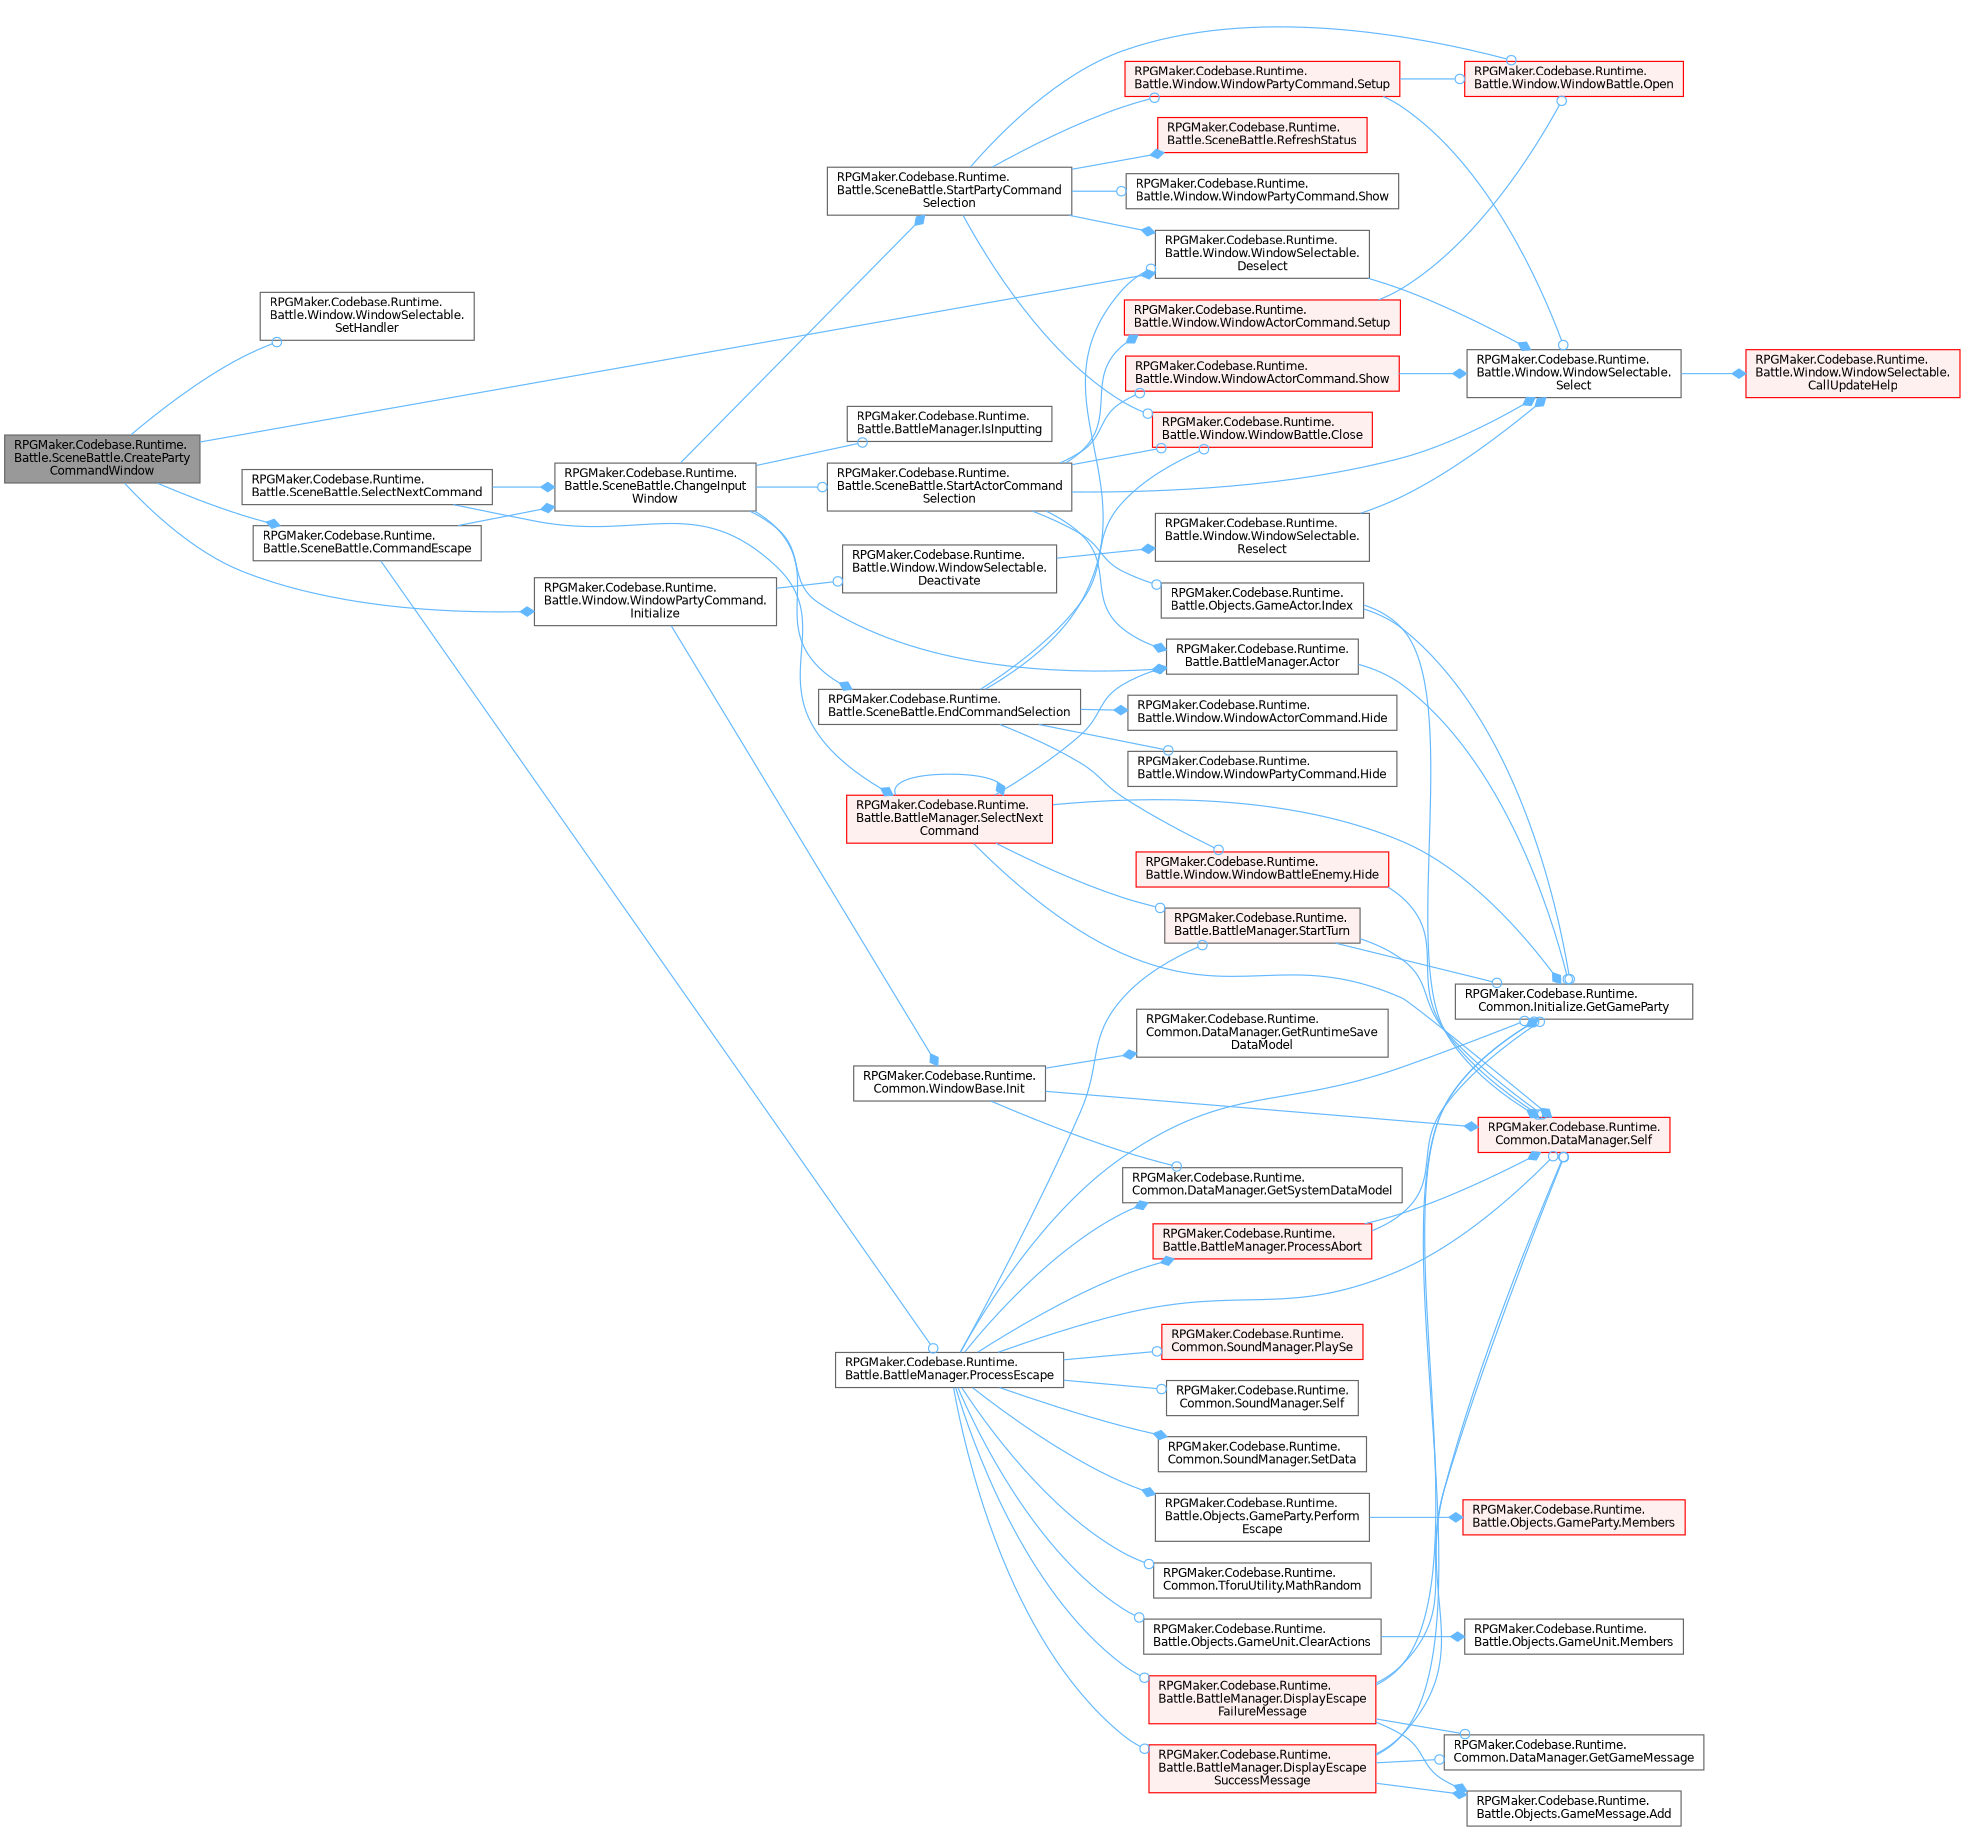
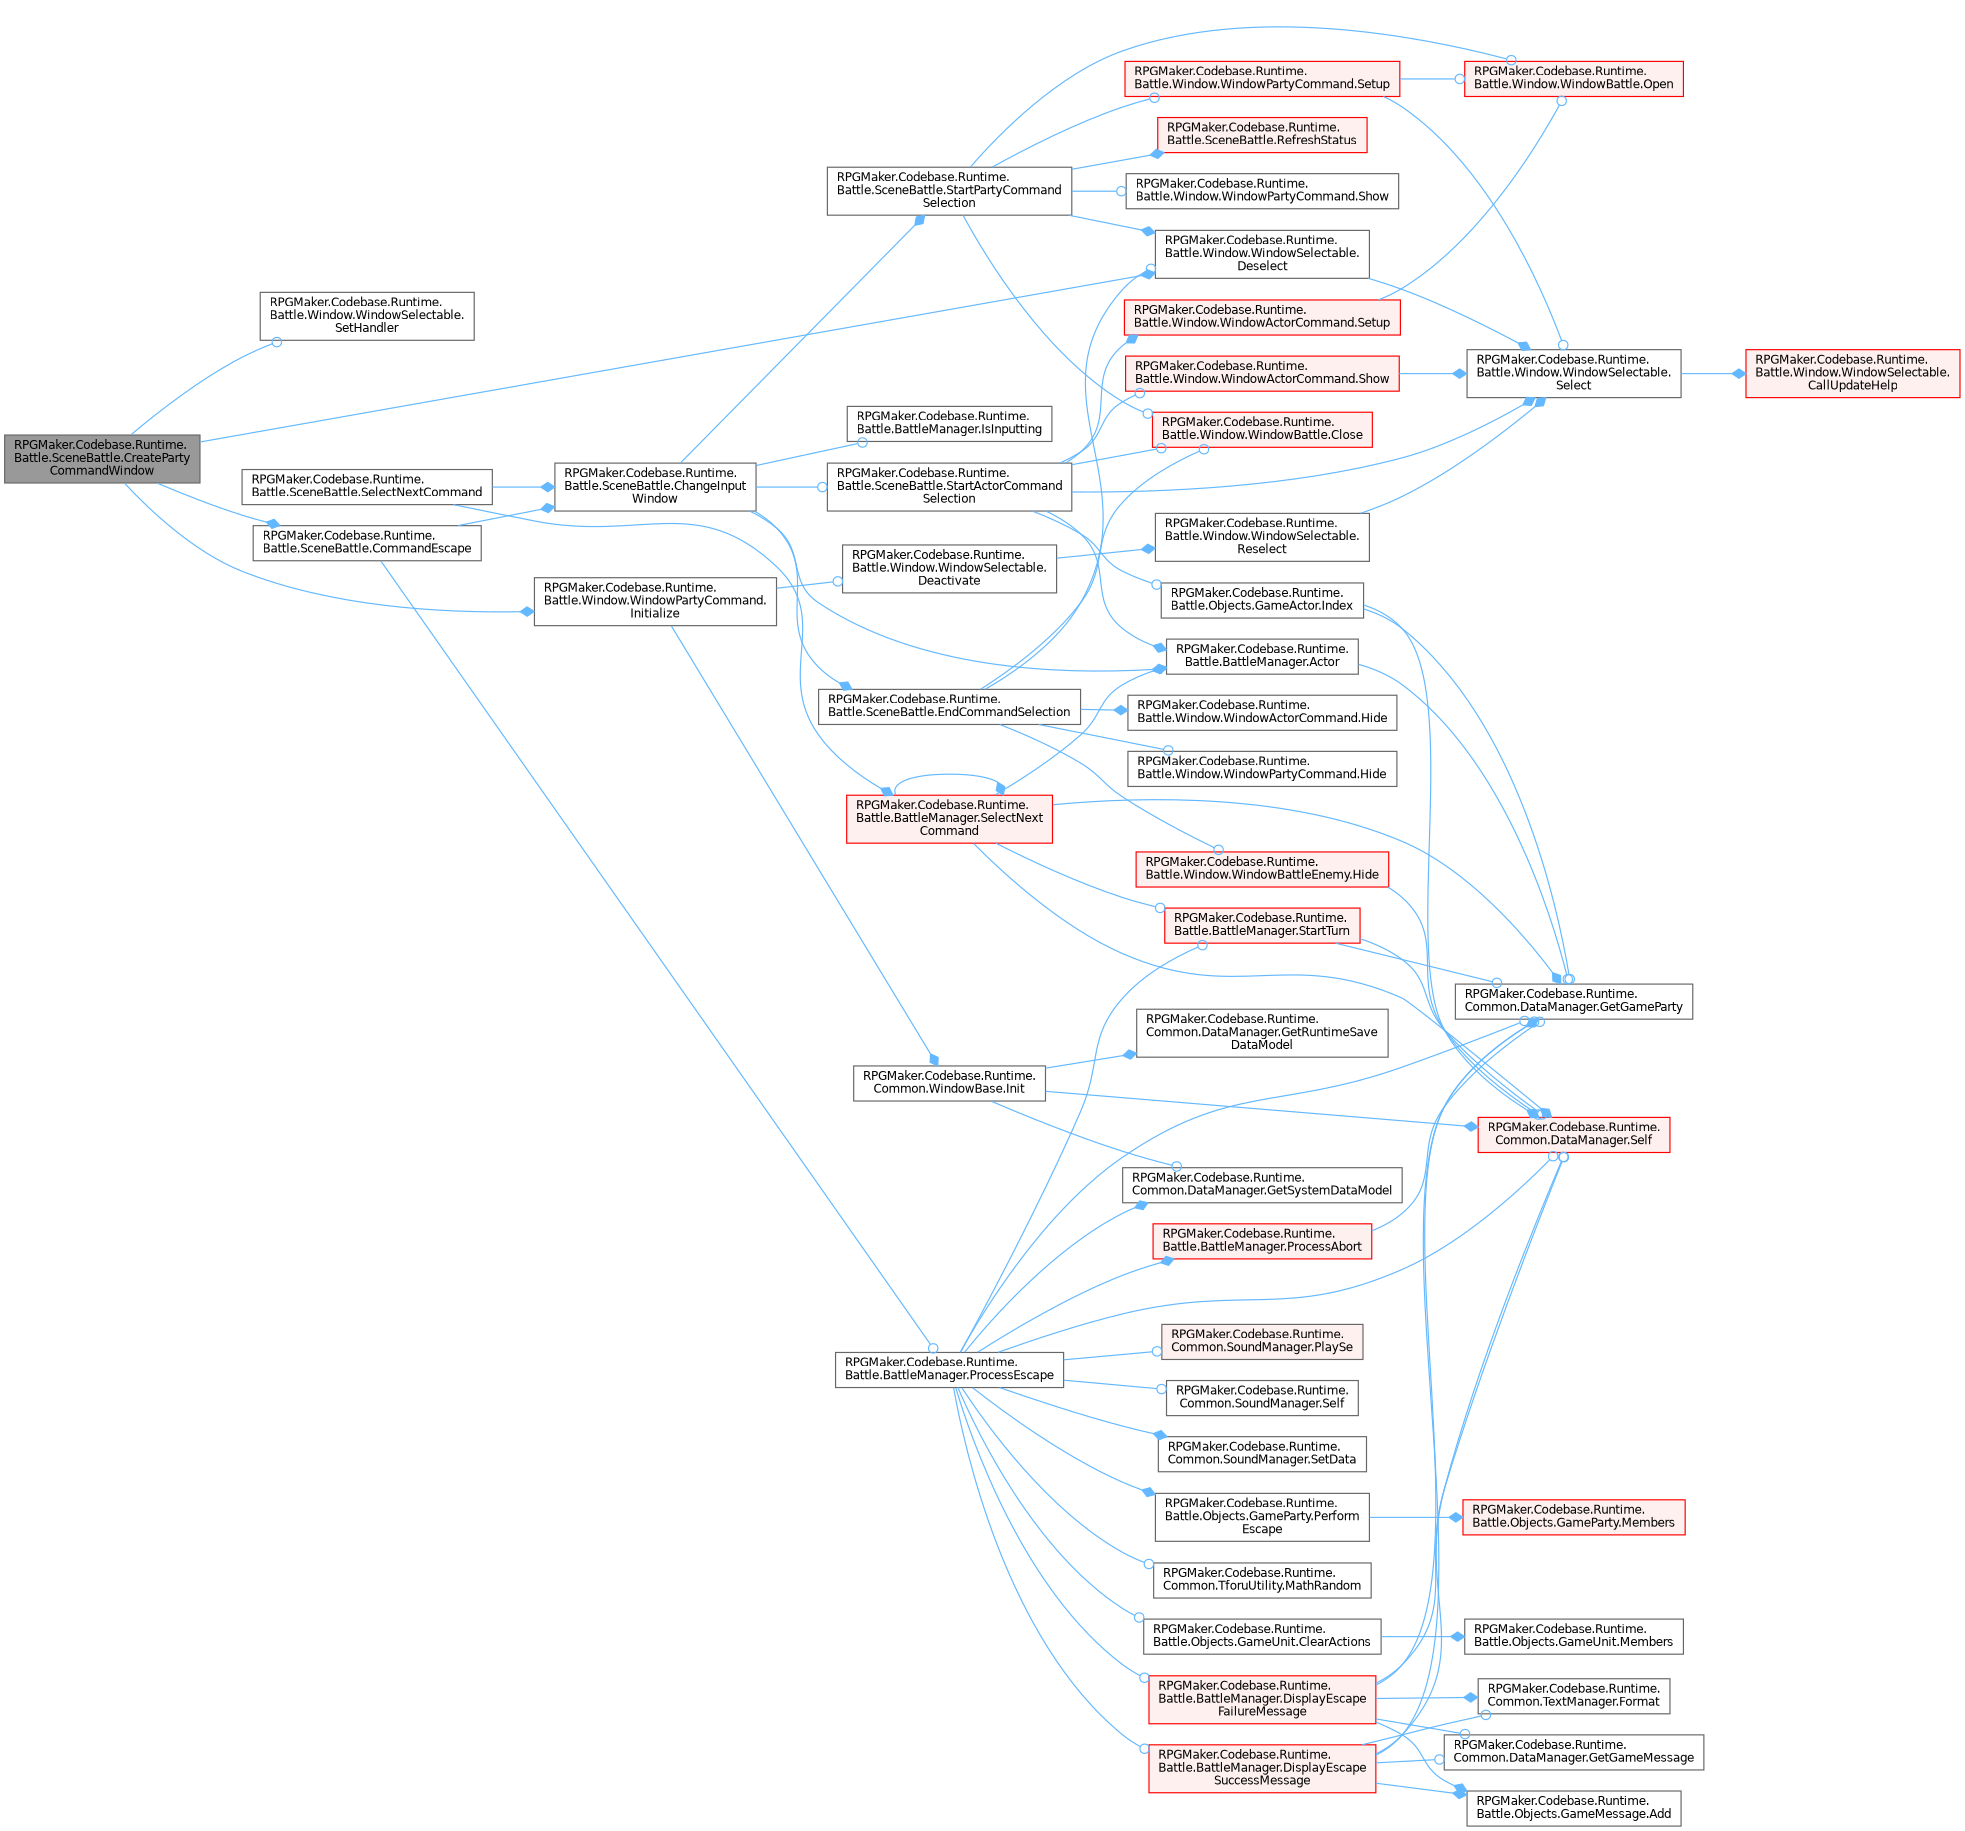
node "RPGMaker.Codebase.Runtime. Battle.BattleManager.StartTurn": color grey40 -> red
node "RPGMaker.Codebase.Runtime. Common.Initialize.GetGameParty": label "RPGMaker.Codebase.Runtime. Common.Initialize.GetGameParty" -> "RPGMaker.Codebase.Runtime. Common.DataManager.GetGameParty"
edge "RPGMaker.Codebase.Runtime. Battle.BattleManager.ProcessAbort" -> "RPGMaker.Codebase.Runtime. Common.DataManager.Self": removed
node "RPGMaker.Codebase.Runtime. Common.SoundManager.PlaySe": color red -> grey40
node "RPGMaker.Codebase.Runtime. Common.TextManager.Format": added
